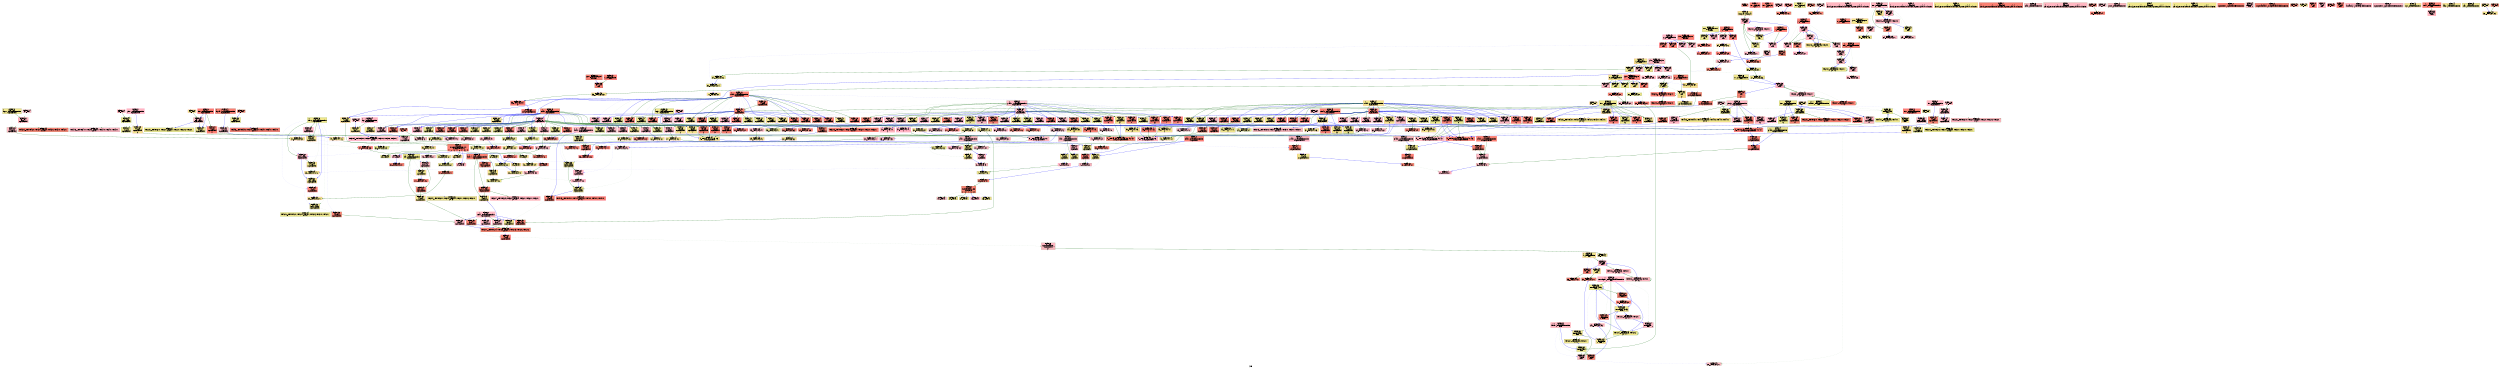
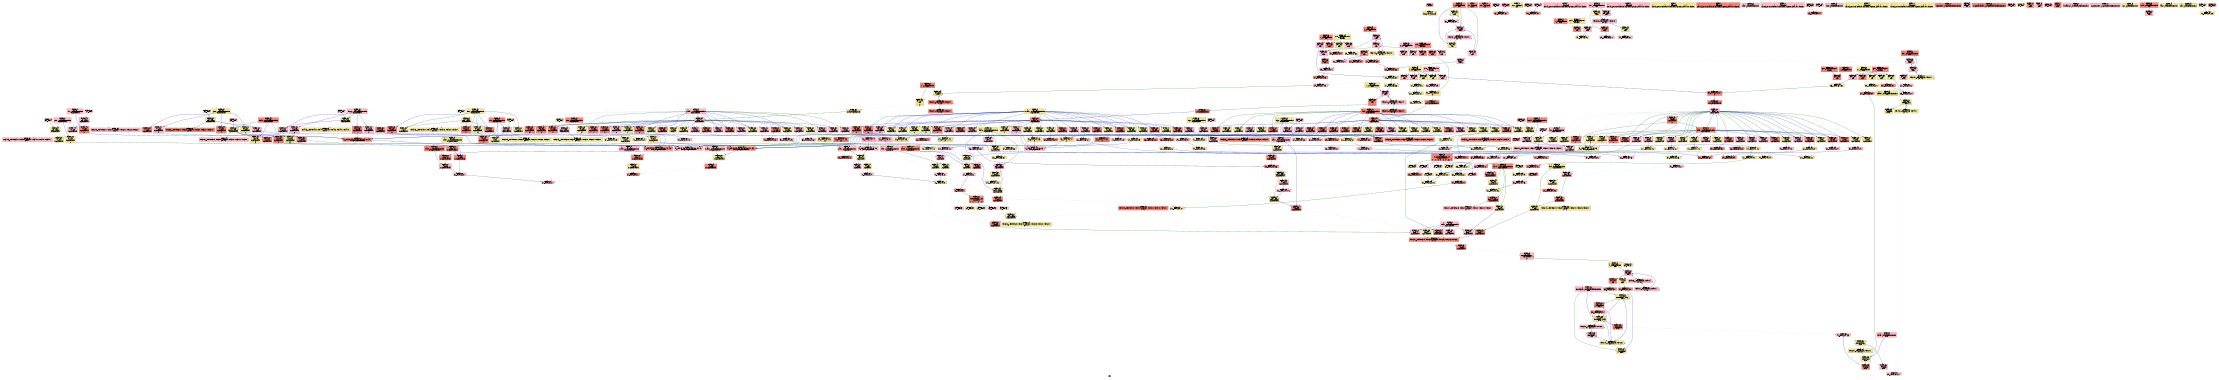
edge "NodeID: 65" -> "NodeID: 334": now "NodeID: 57" -> "NodeID: 334"
edge "NodeID: 178" -> "NodeID: 290": reversed
node "NodeID: 166": text "_Z8circrectdddd" -> "_Z8retval"
edge "NodeID: 155" -> "NodeID: 486": style bold -> dotted
edge "NodeID: 23" -> "NodeID: 89": reversed
